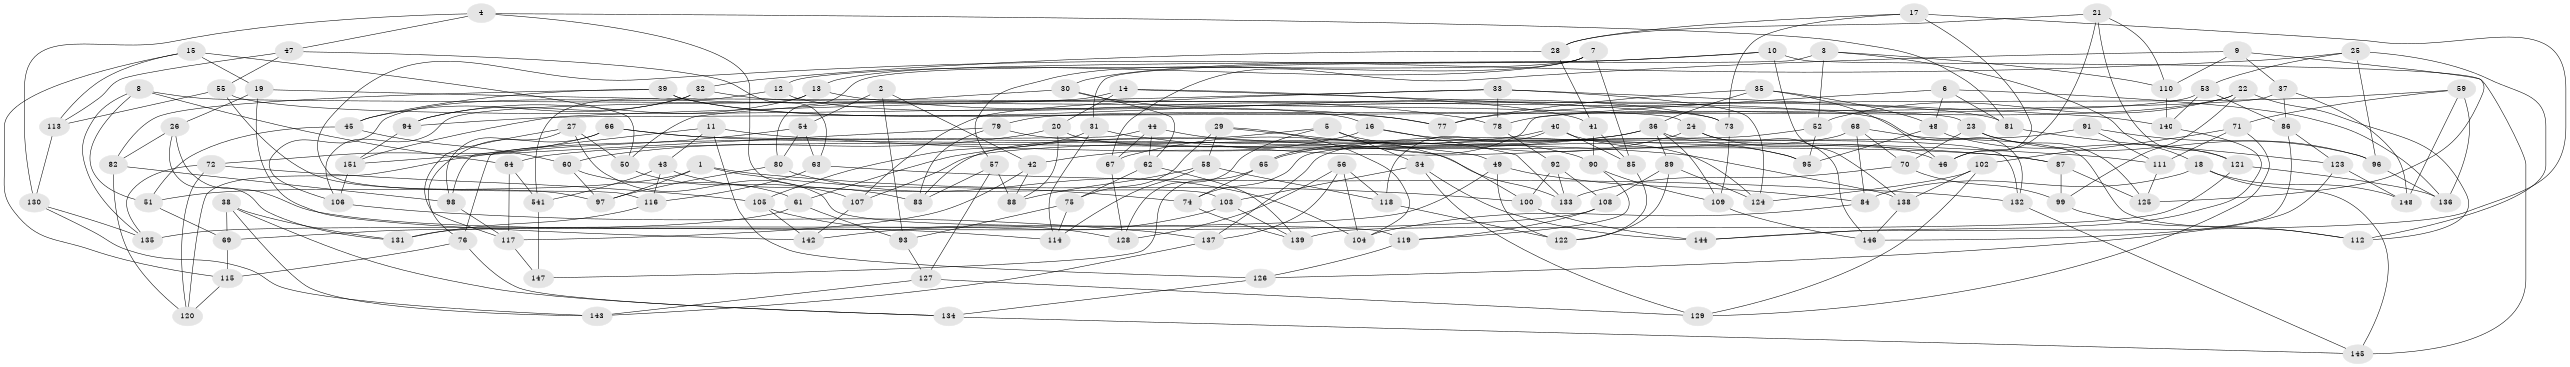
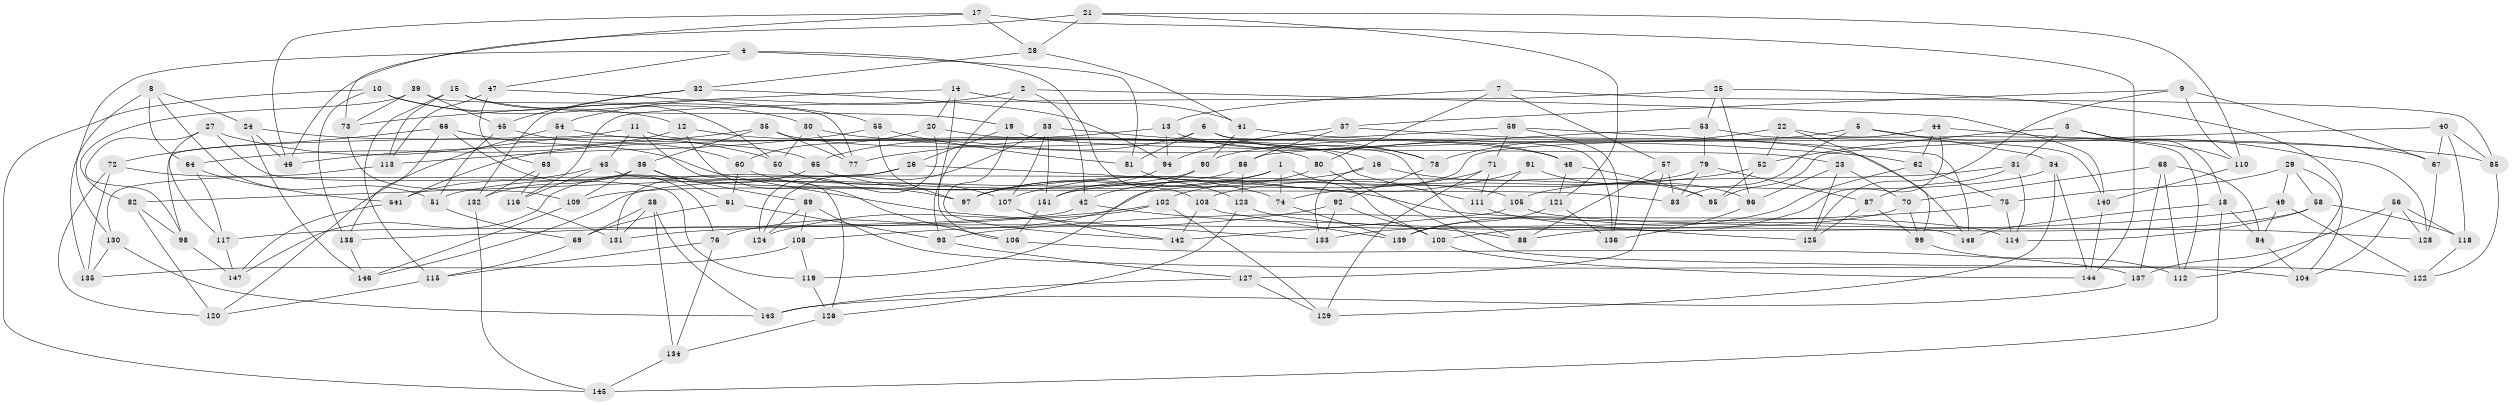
edge "33" -- "140": now "2" -- "140"
edge "36" -- "64": now "12" -- "64"
edge "98" -- "117": now "98" -- "147"
